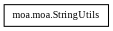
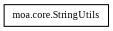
node "moa.moa.StringUtils": label "moa.moa.StringUtils" -> "moa.core.StringUtils"
